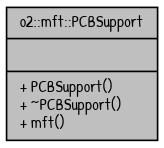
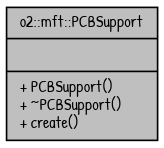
node "o2::mft::PCBSupport": text "+ mft()" -> "+ create()"
